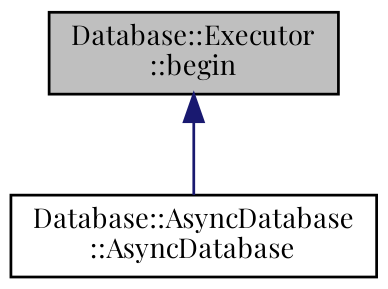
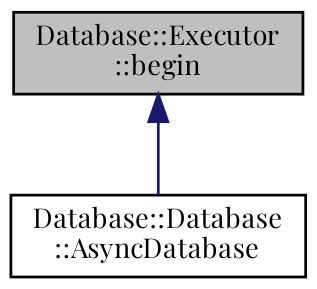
node "Database::AsyncDatabase ::AsyncDatabase": label "Database::AsyncDatabase ::AsyncDatabase" -> "Database::Database ::AsyncDatabase"
